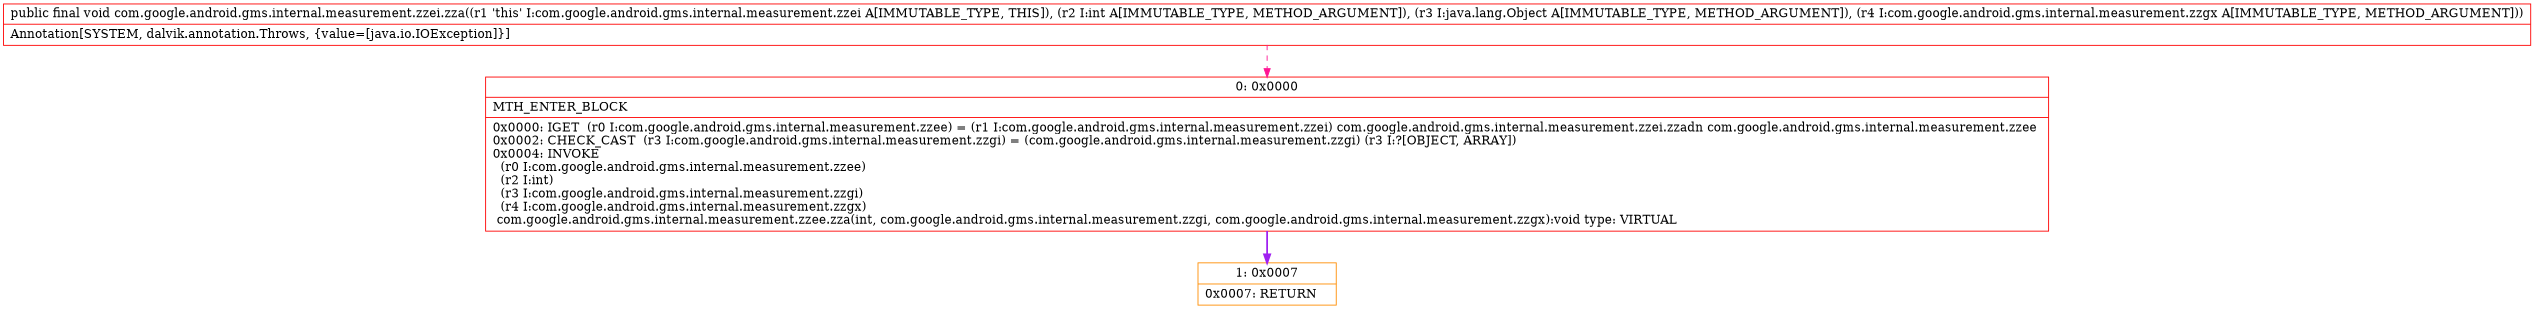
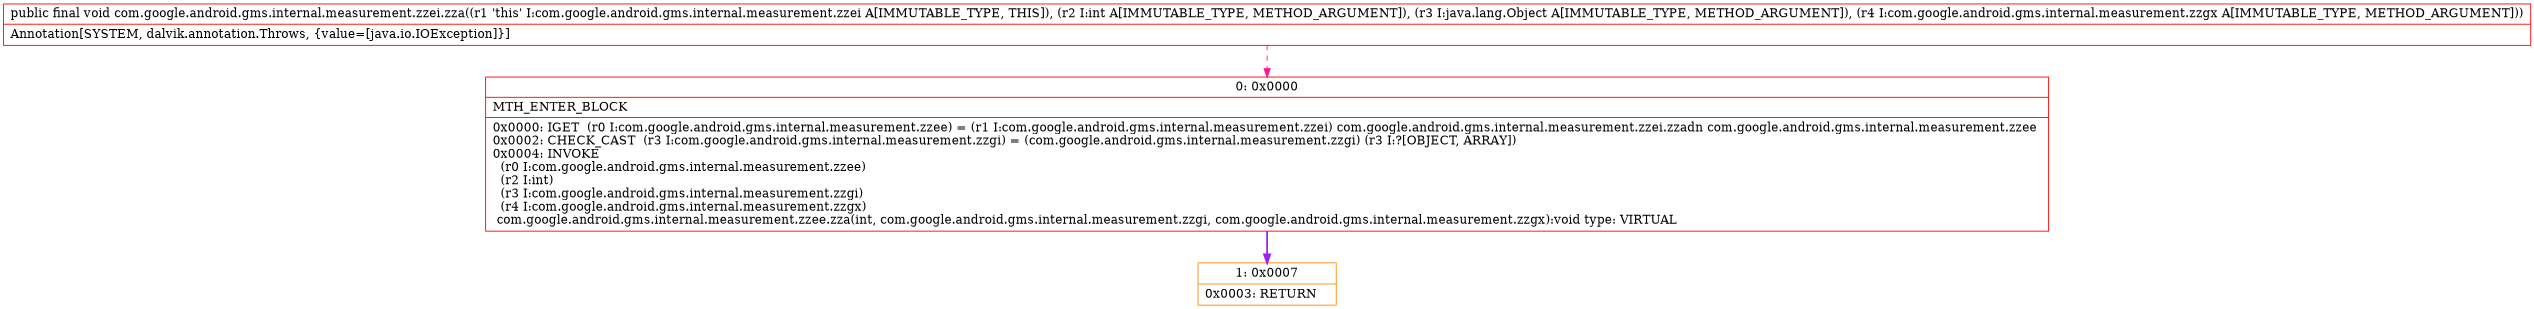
node "1: 0x0007": text "0x0007: RETURN" -> "0x0003: RETURN"
